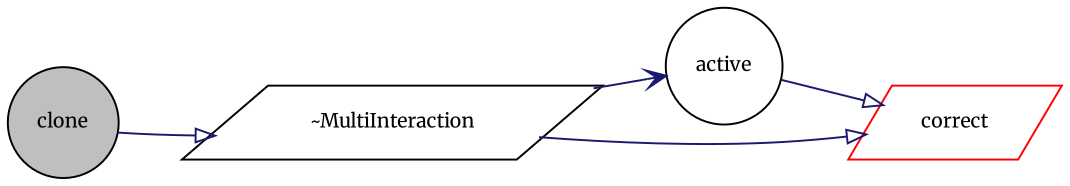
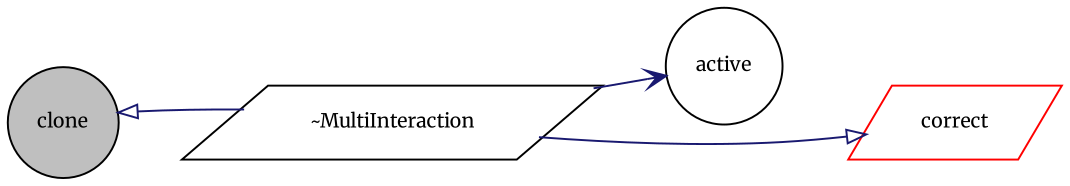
edge "active" -> "correct": removed
edge "clone" -> "~MultiInteraction": reversed
